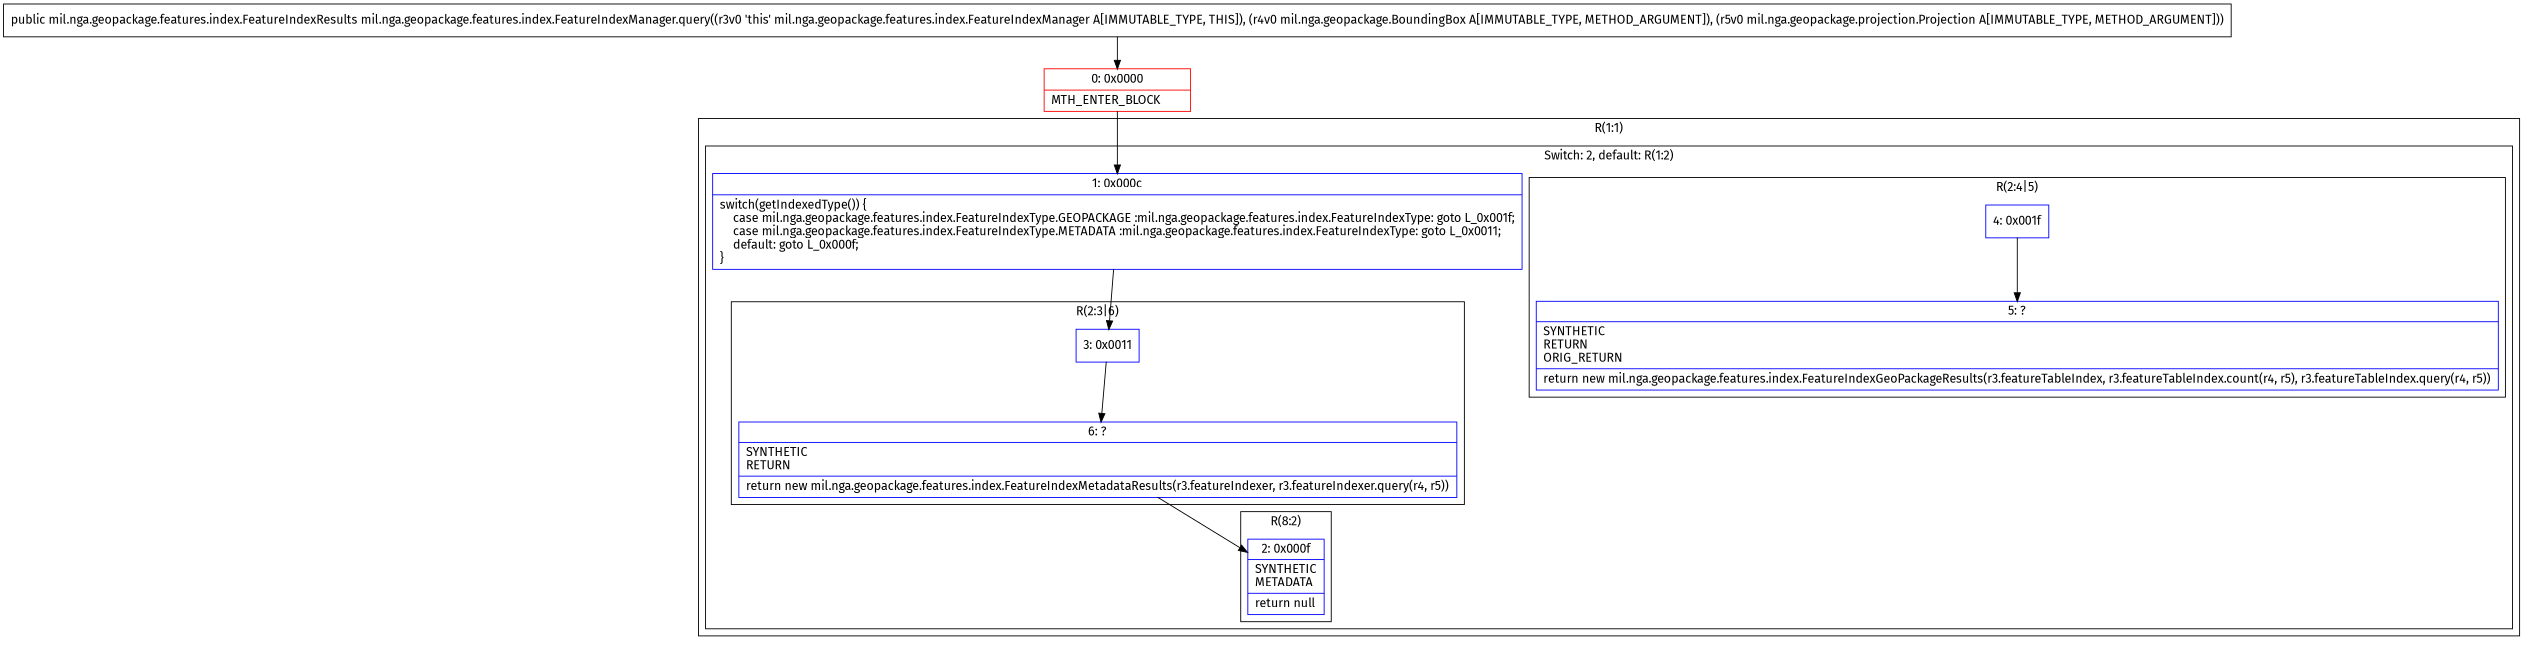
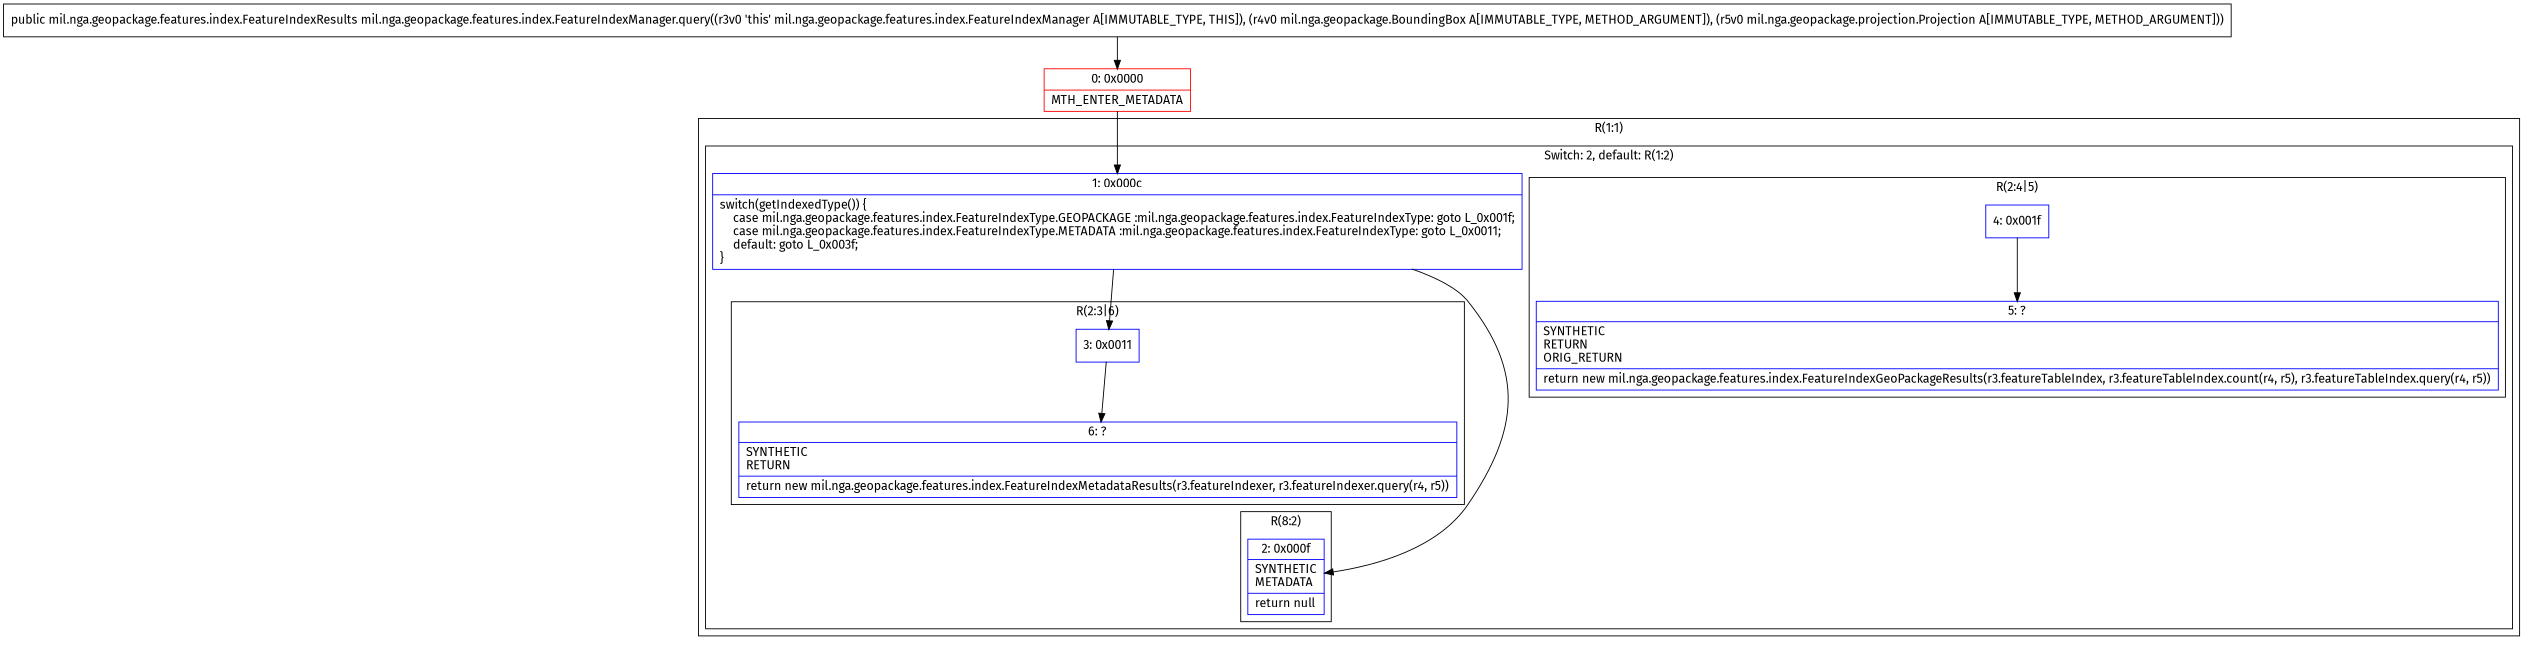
node "0: 0x0000": text "MTH_ENTER_BLOCK" -> "MTH_ENTER_METADATA"
node "1: 0x000c": text "default: goto L_0x000f;" -> "default: goto L_0x003f;"
edge "6: ?" -> "2: 0x000f": now "1: 0x000c" -> "2: 0x000f"
